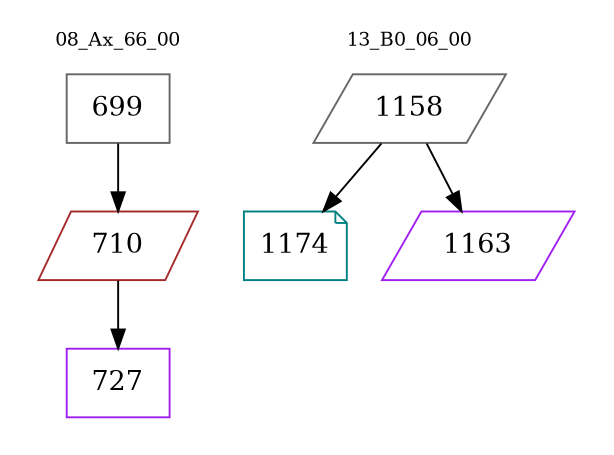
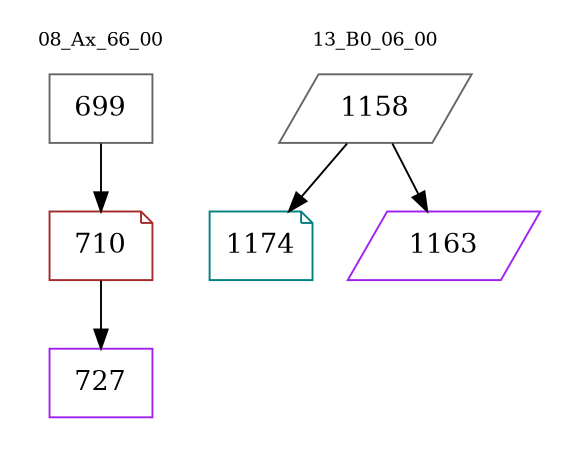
node "710": shape parallelogram -> note
